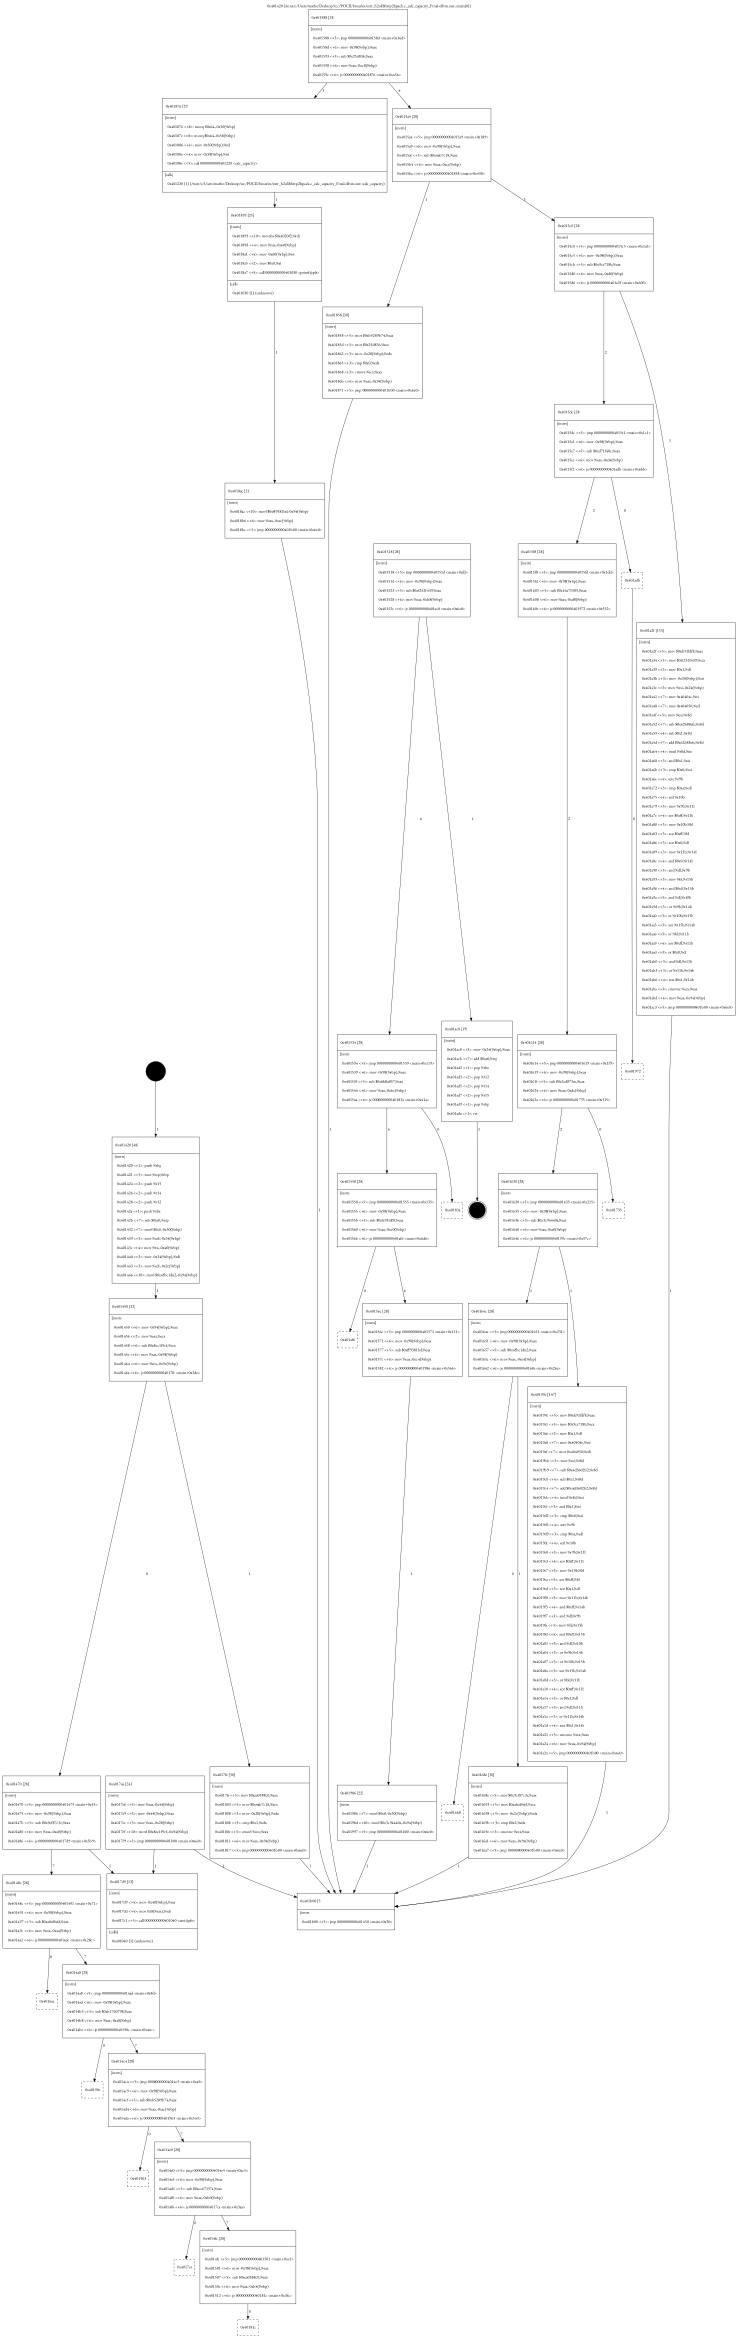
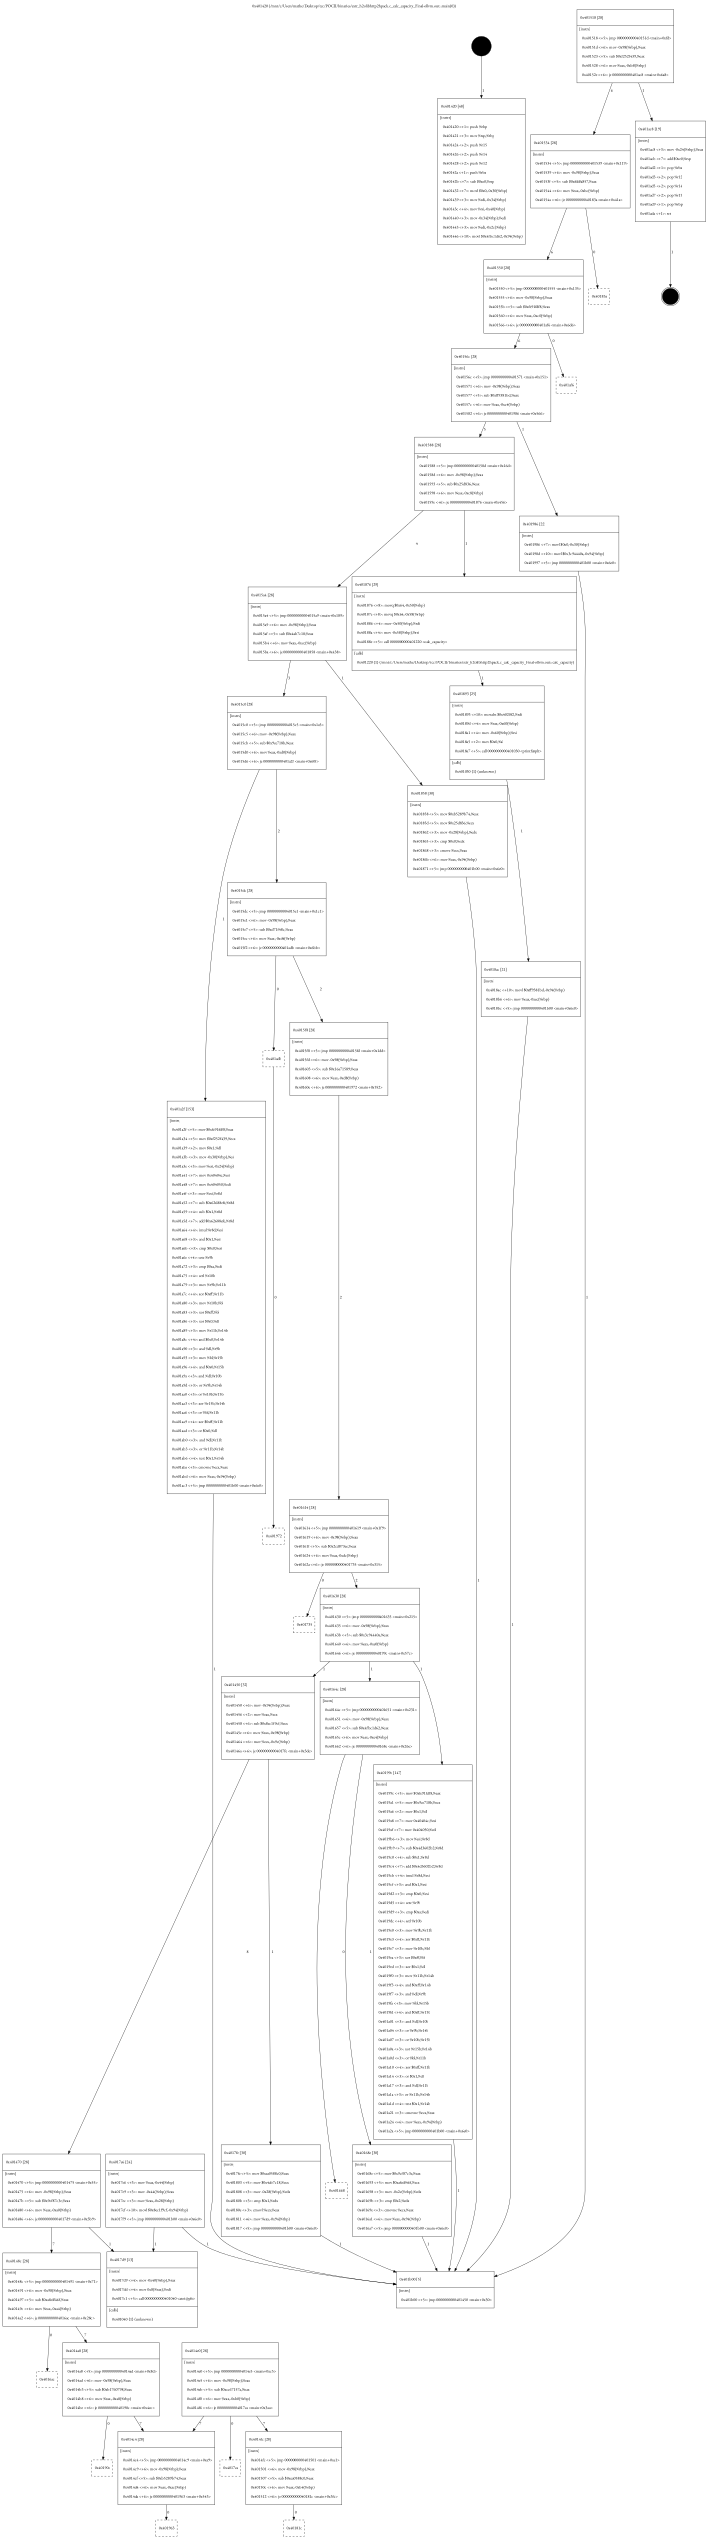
edge "0x40156c [28]" -> "0x401588 [28]": added, label "5"
edge "0x401420 [48]" -> "0x401450 [32]": now "0x401630 [28]" -> "0x401450 [32]"
edge "0x4014c4 [28]" -> "0x4014e0 [28]": reversed
